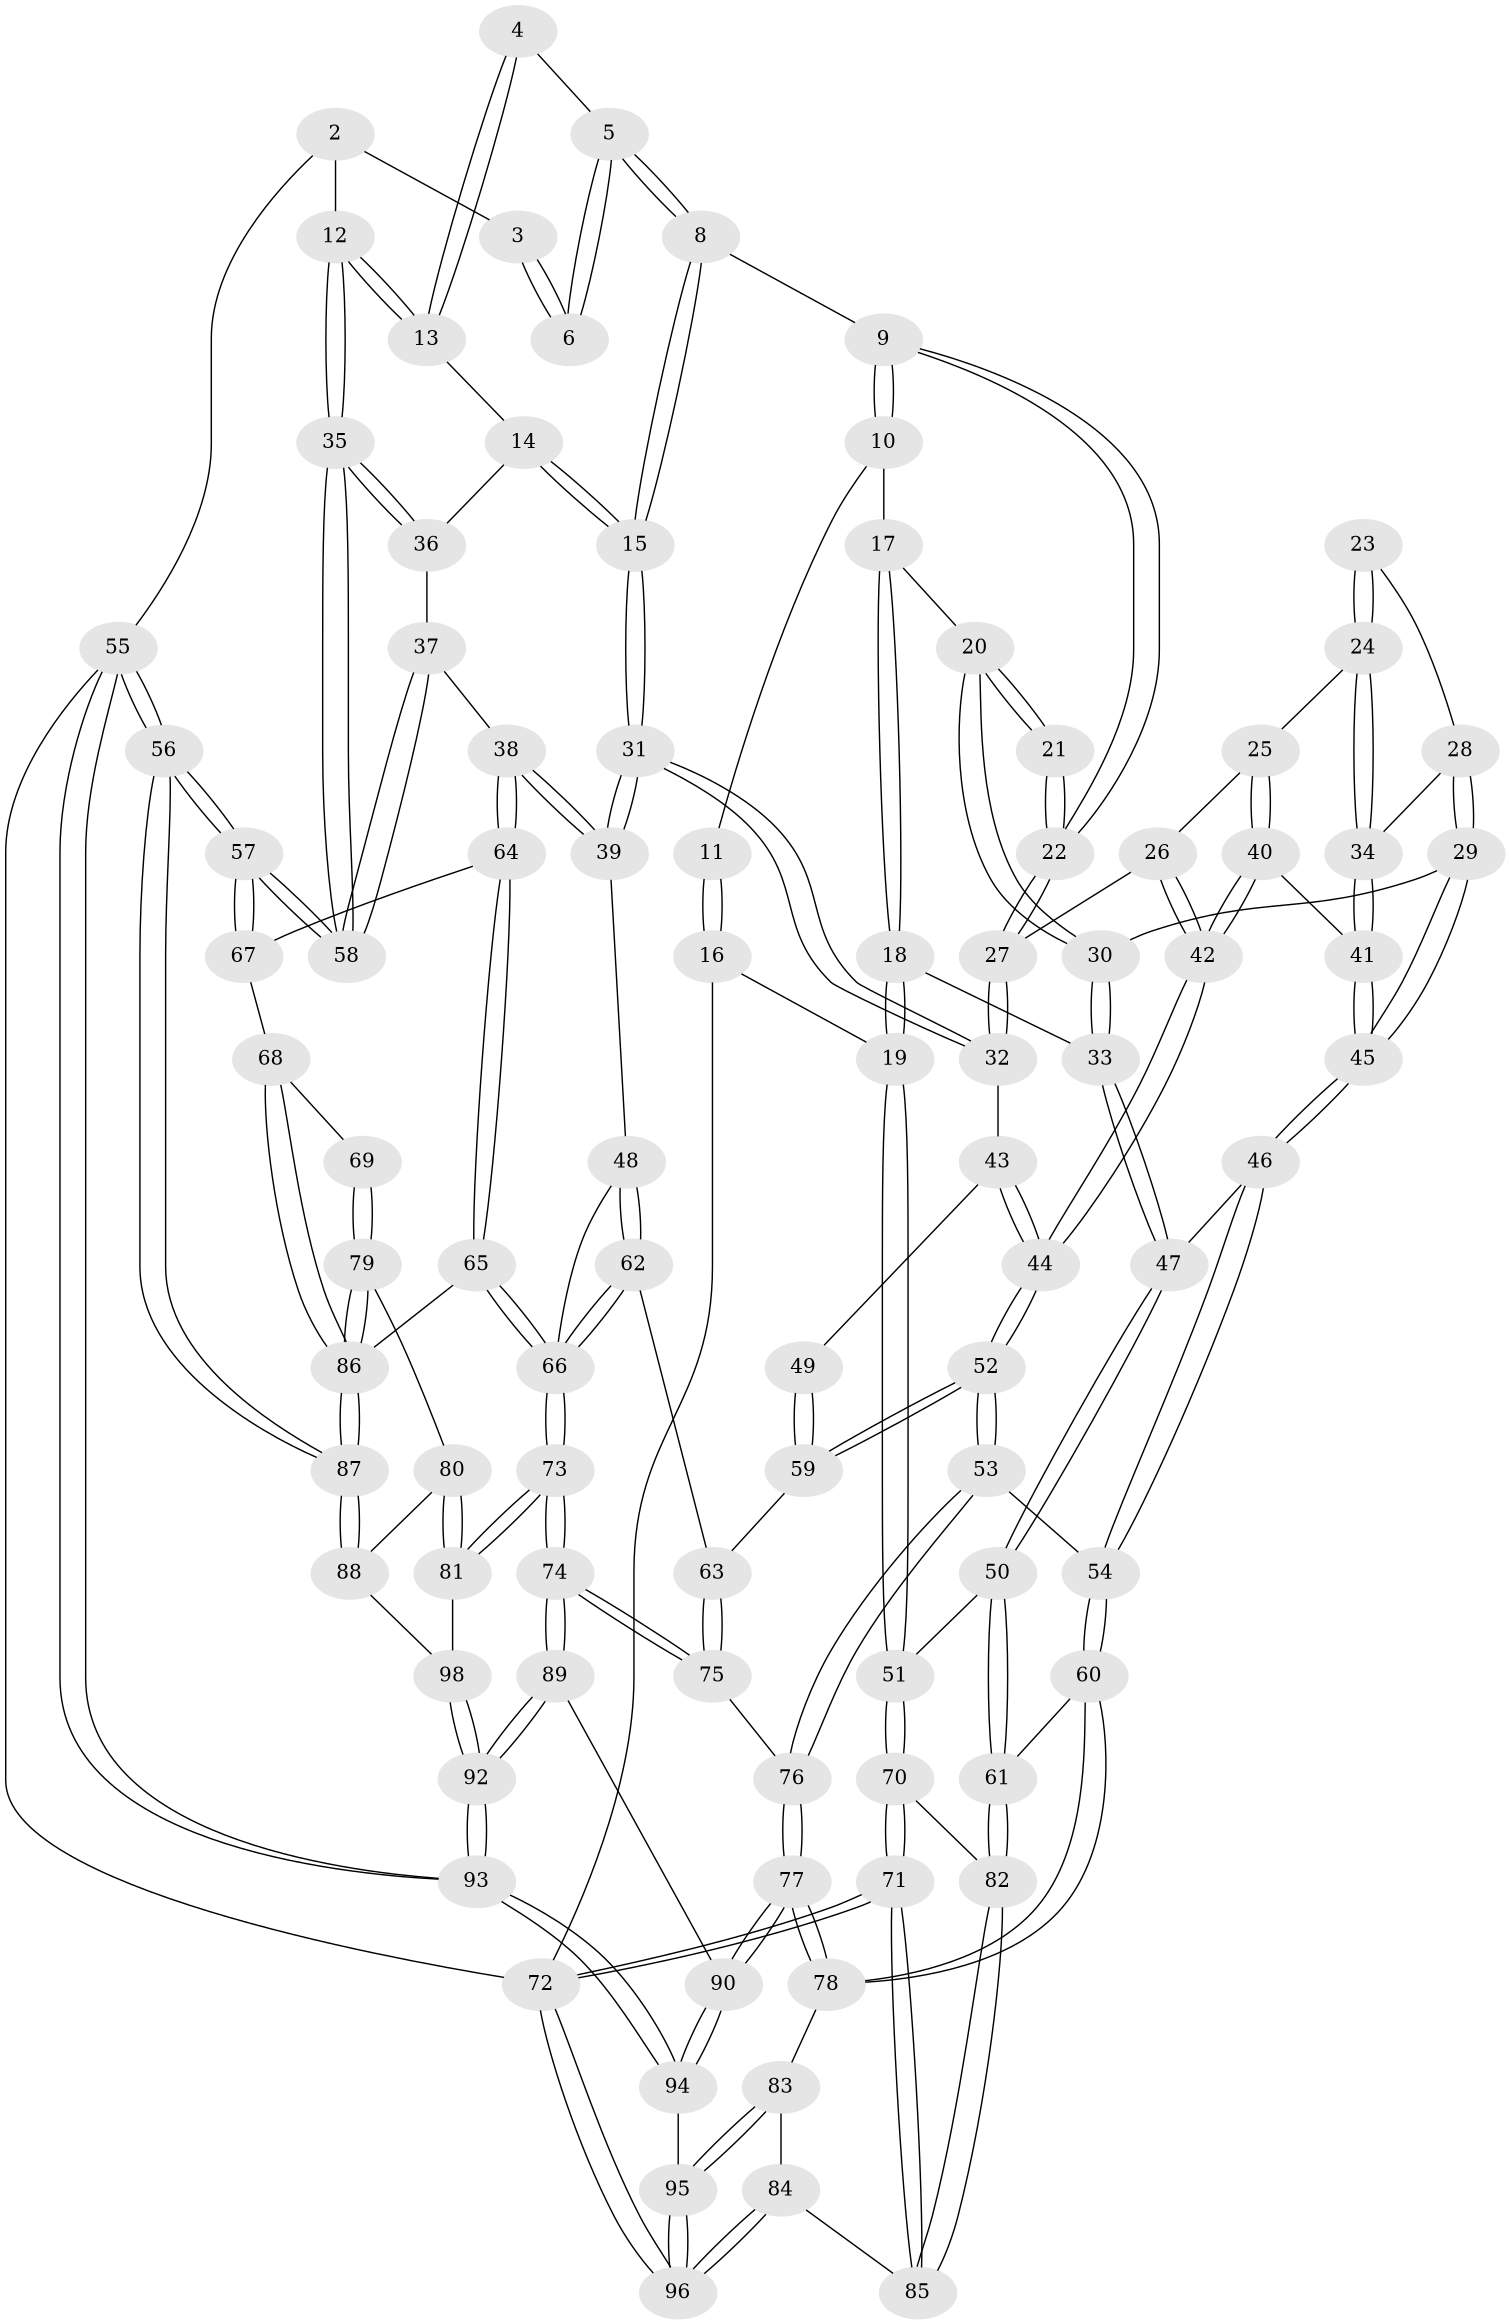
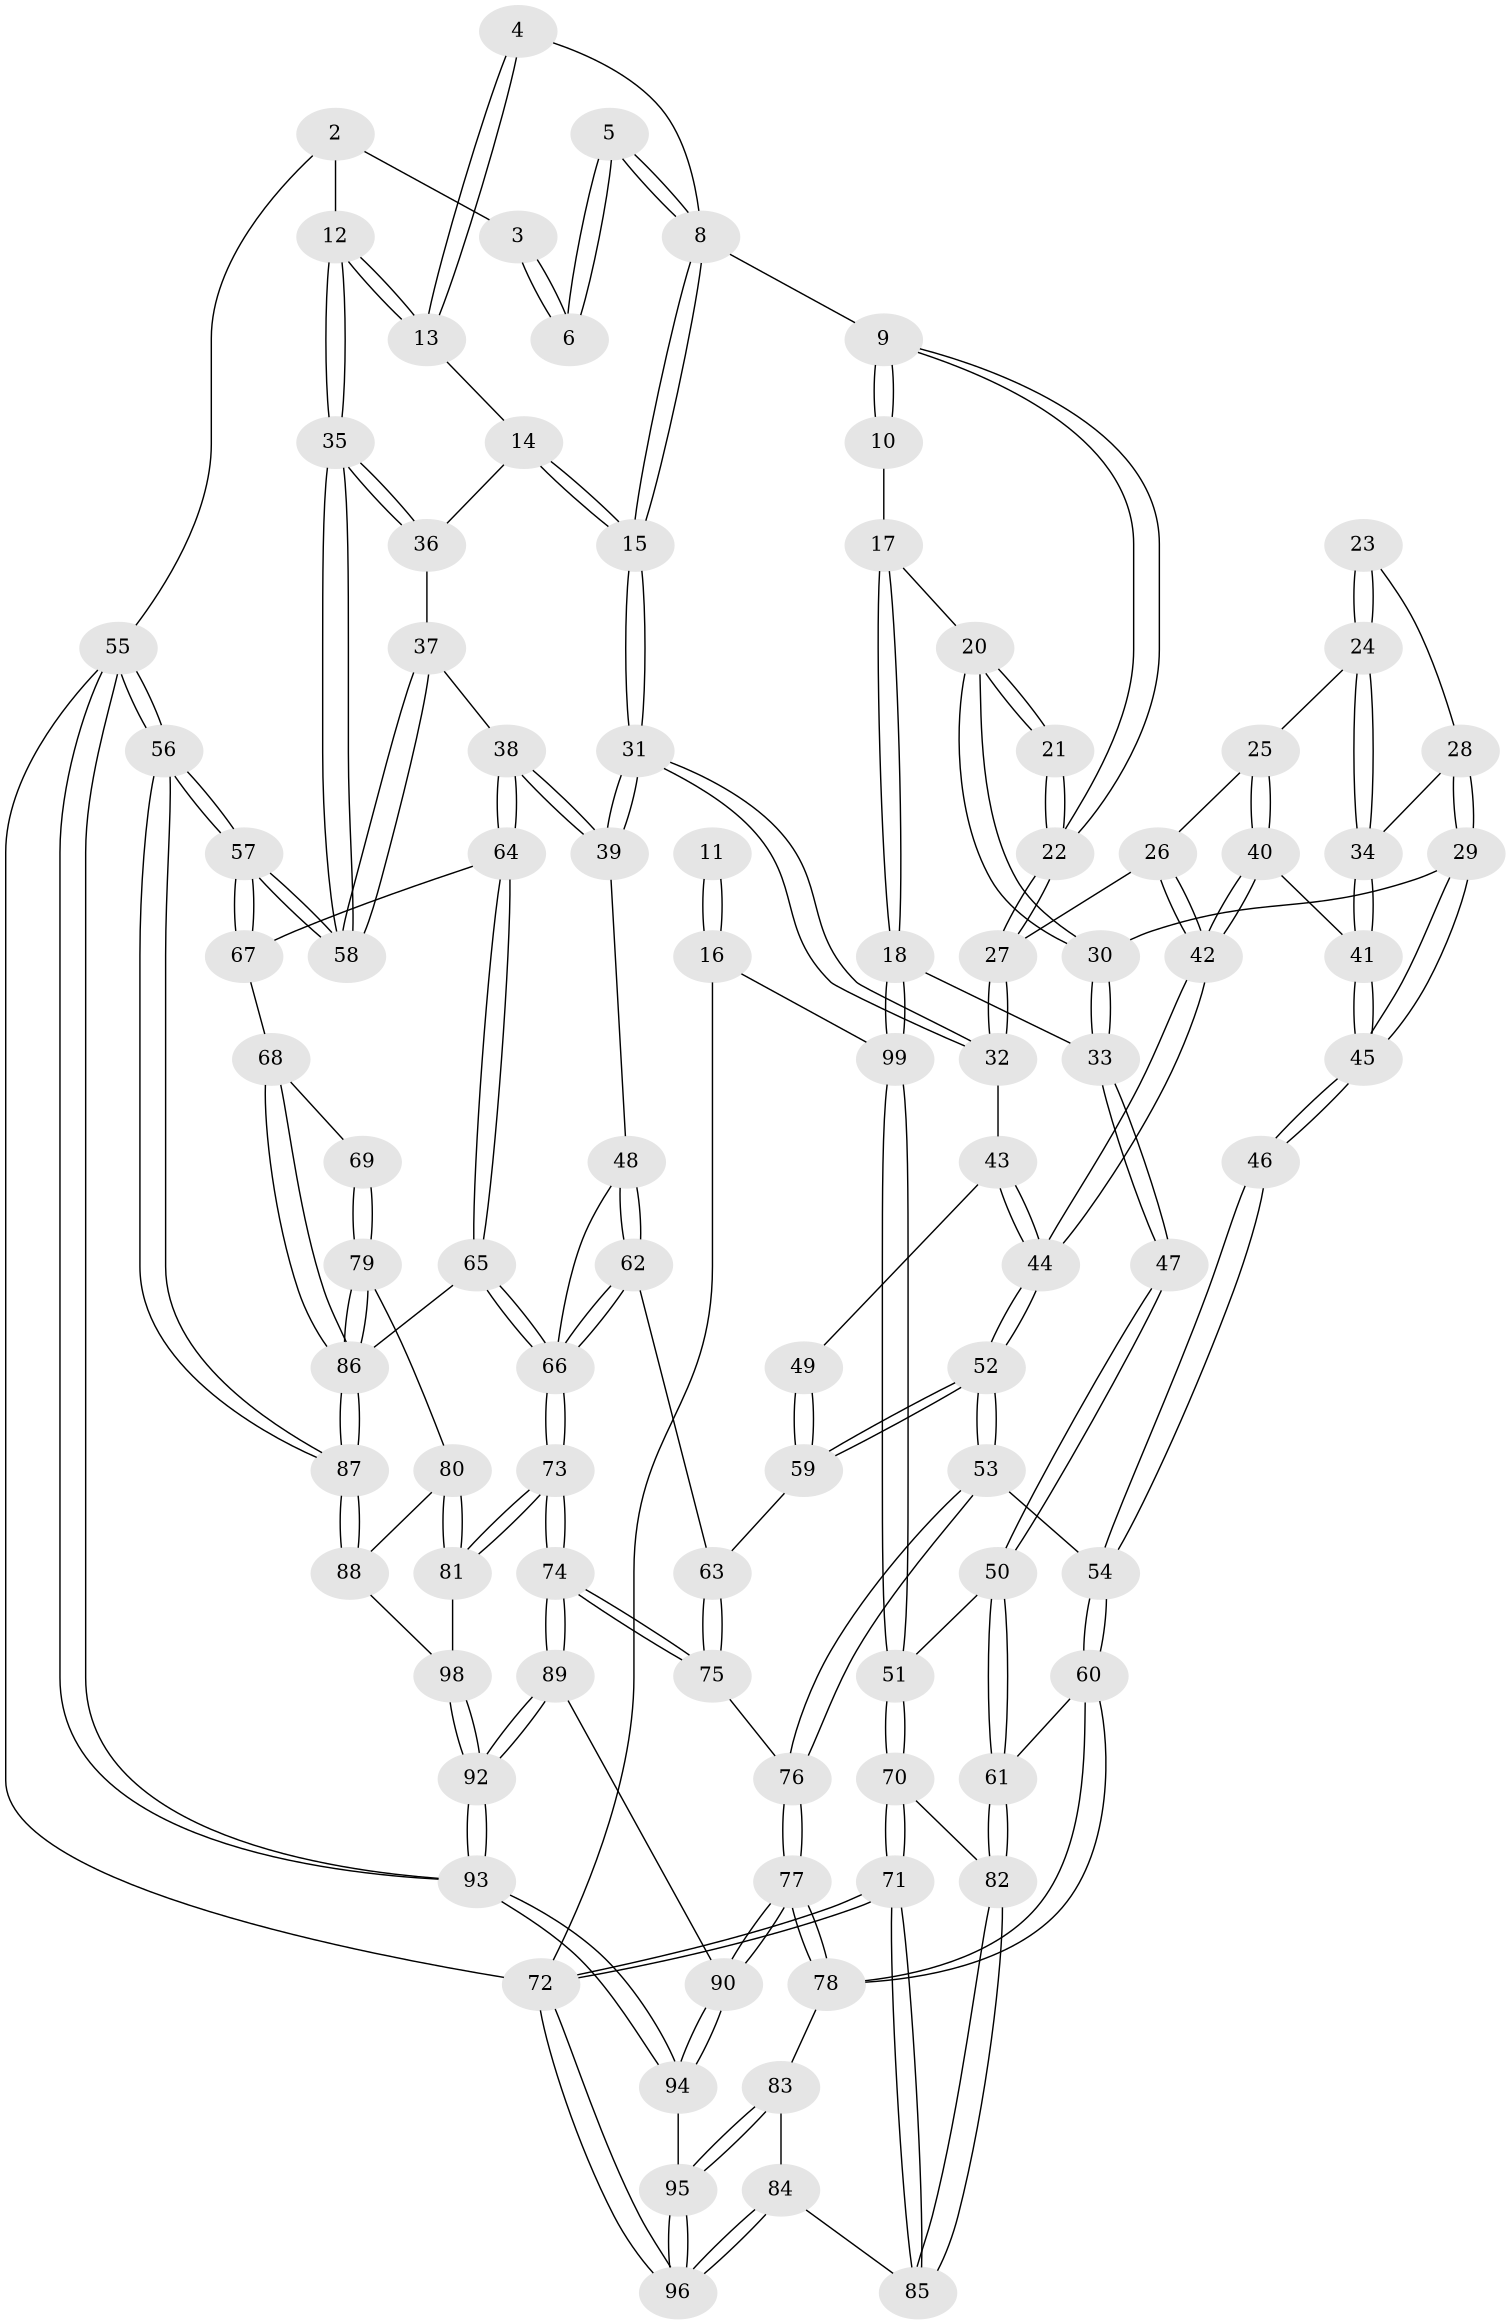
edge "4" -- "5": now "4" -- "8"
edge "10" -- "11": removed
node "19": label "19" -> "99"
edge "46" -- "47": removed
